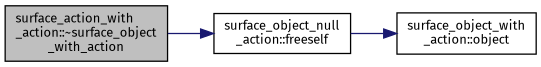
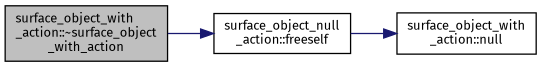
node "surface_action_with _action::~surface_object _with_action": label "surface_action_with _action::~surface_object _with_action" -> "surface_object_with _action::~surface_object _with_action"
node "surface_object_with _action::object": label "surface_object_with _action::object" -> "surface_object_with _action::null"
